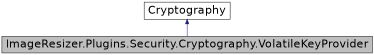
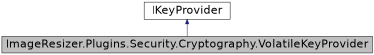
node "Cryptography": label "Cryptography" -> "IKeyProvider"
